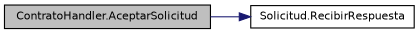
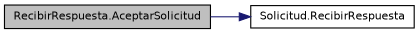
node "ContratoHandler.AceptarSolicitud": label "ContratoHandler.AceptarSolicitud" -> "RecibirRespuesta.AceptarSolicitud"
